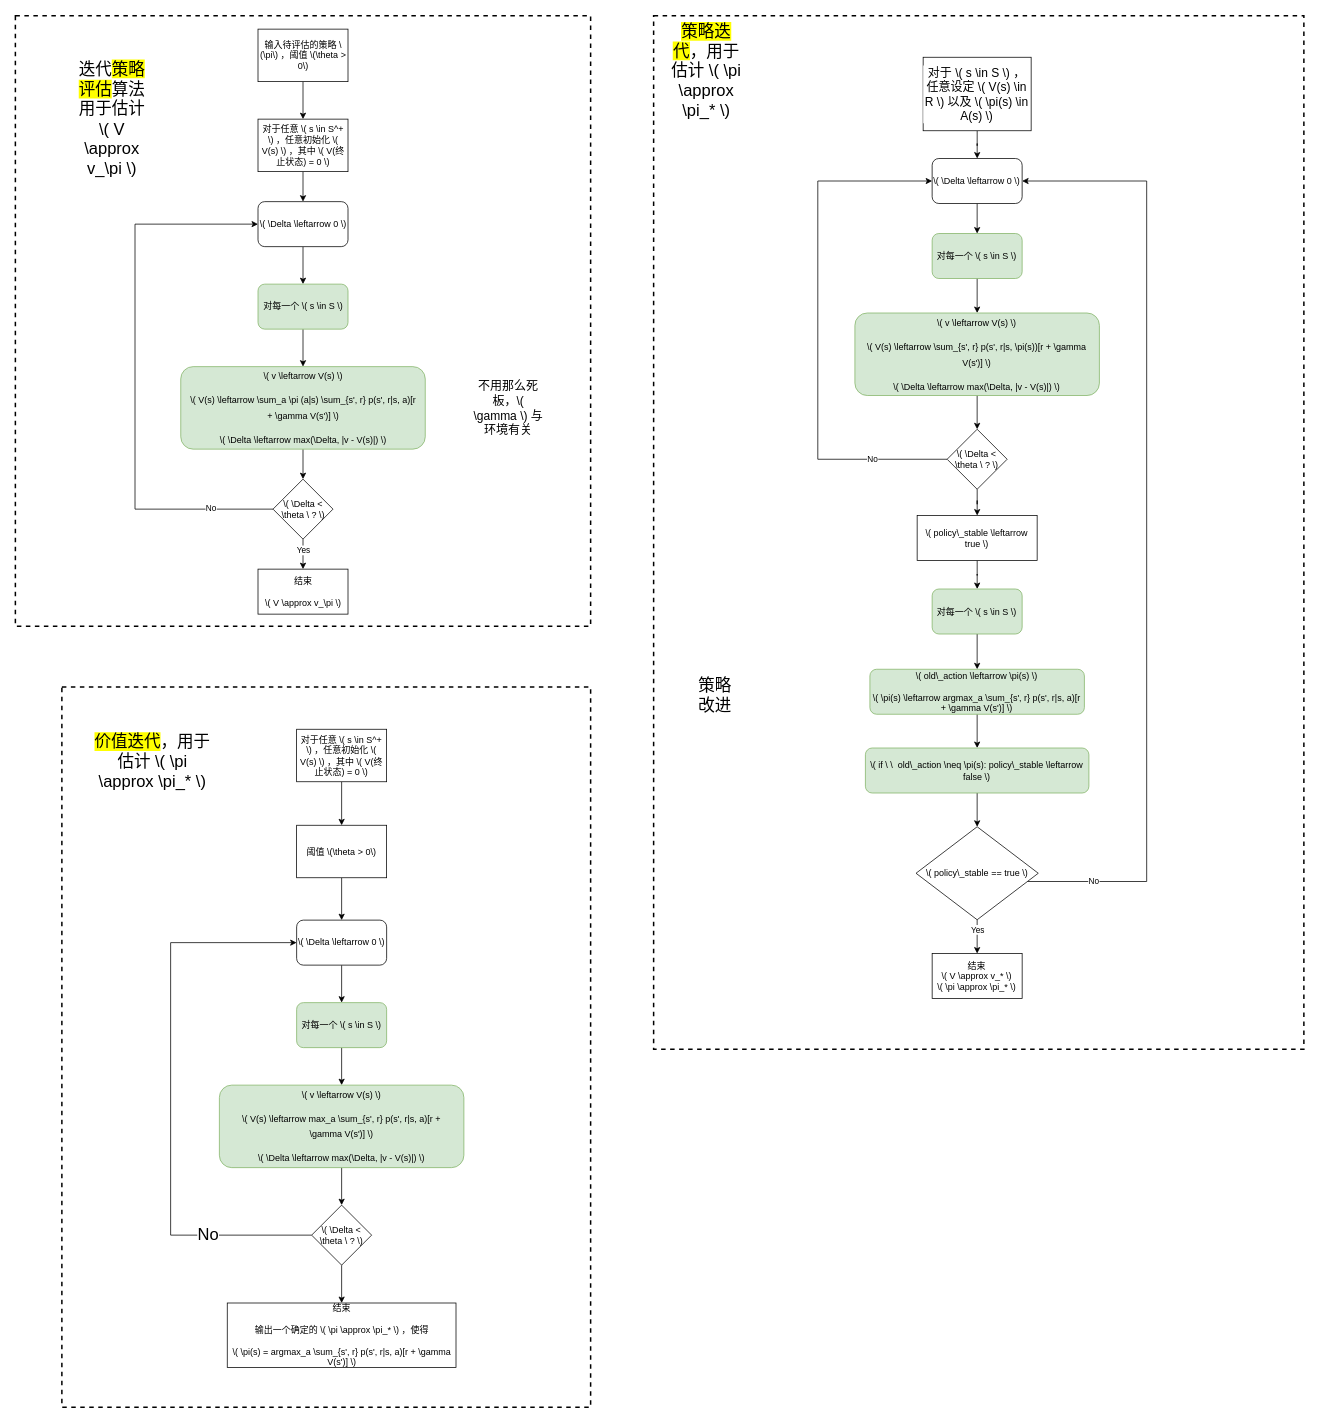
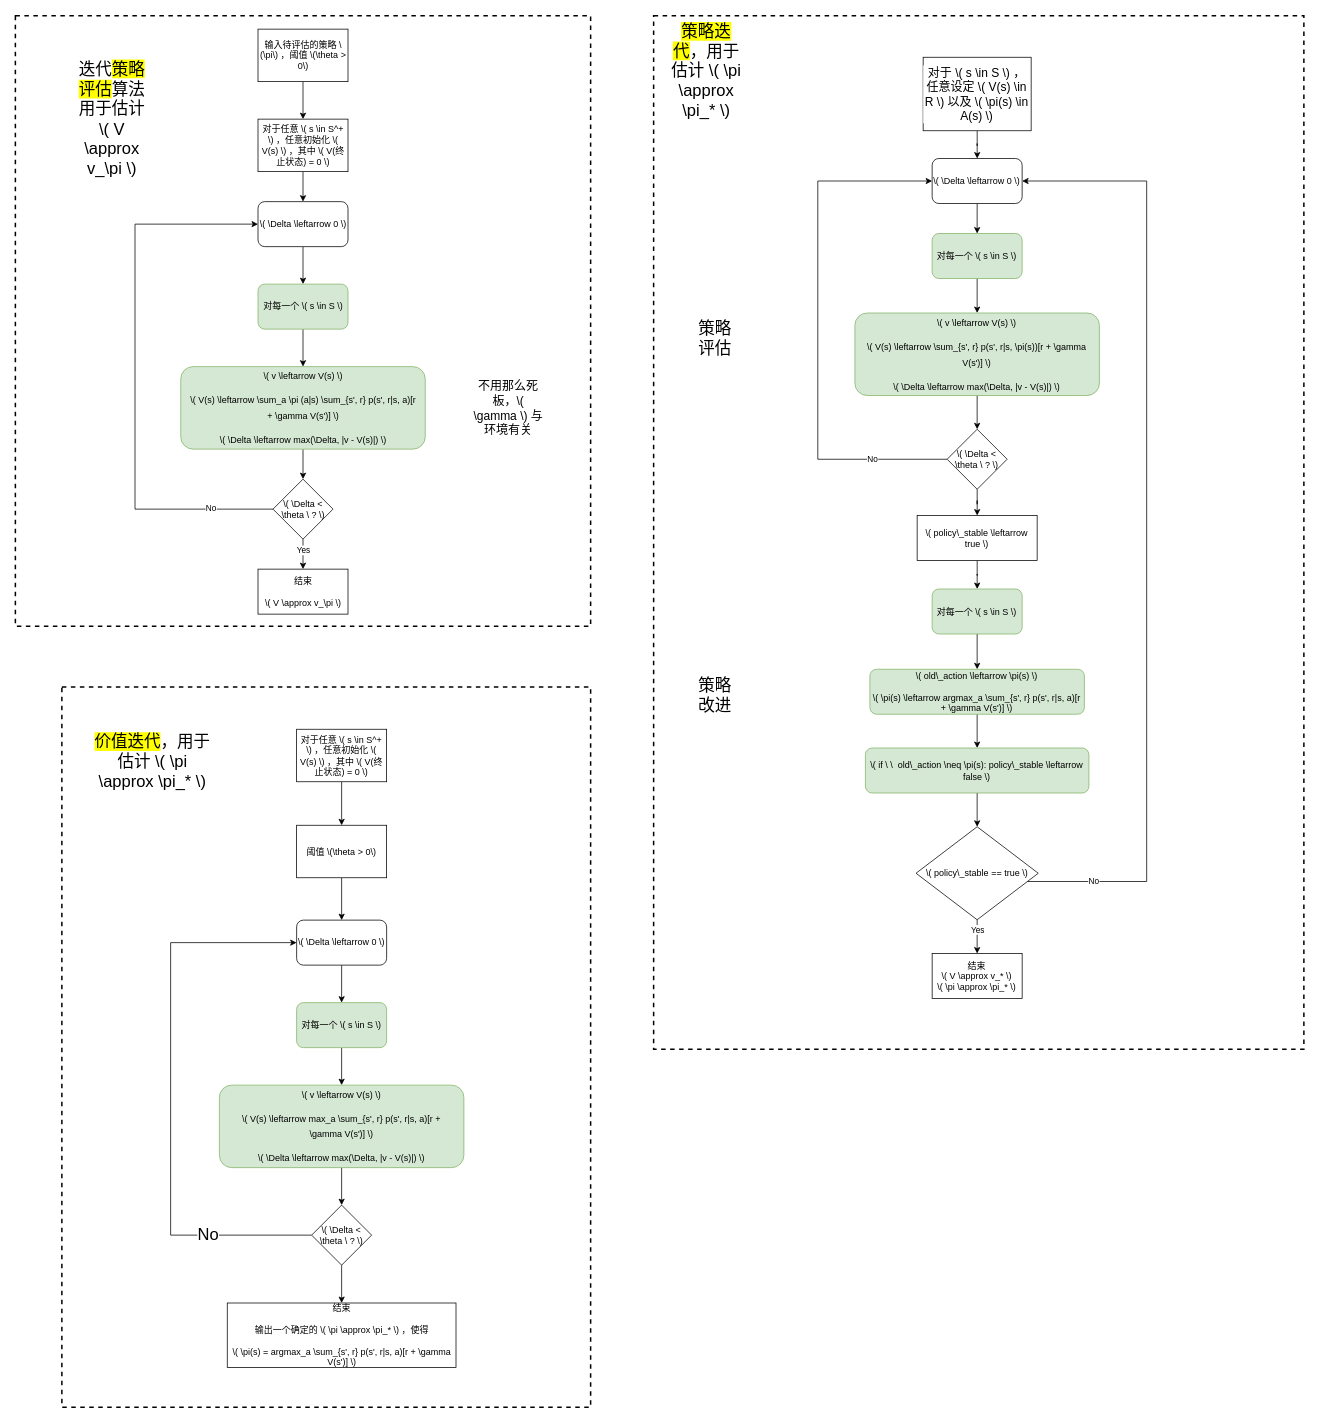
node "策略评估": added
